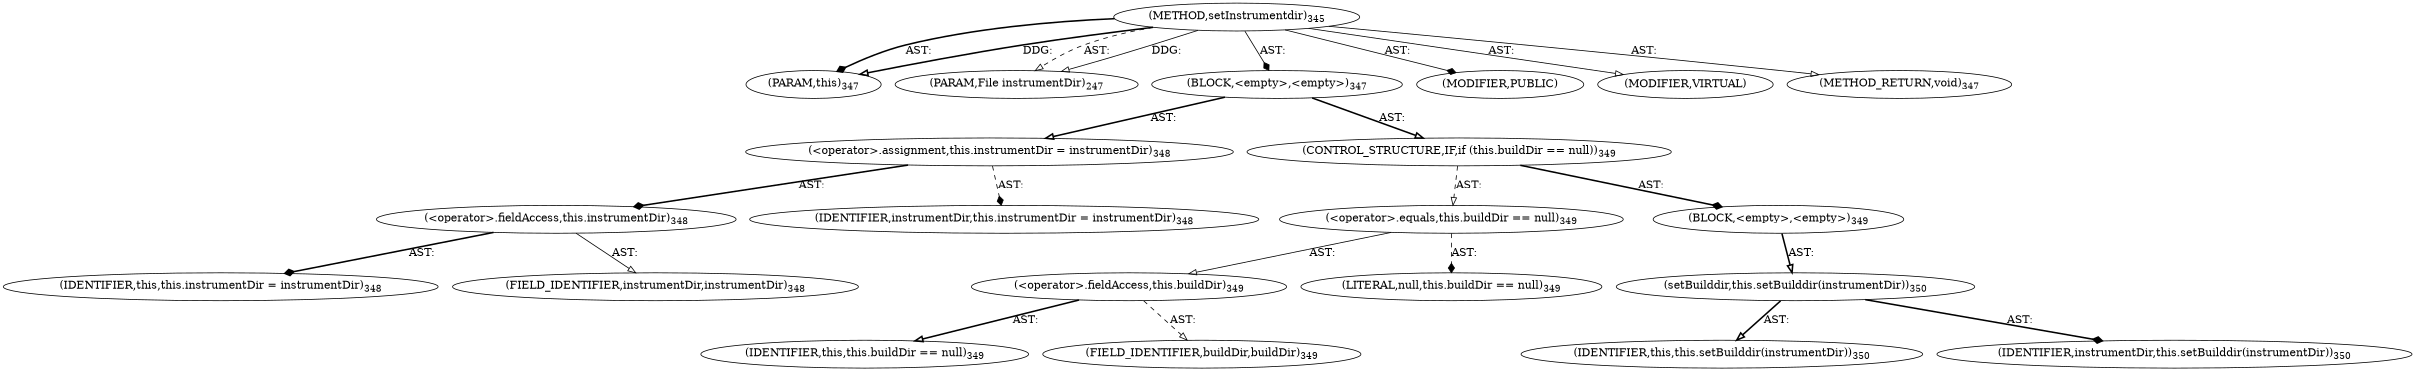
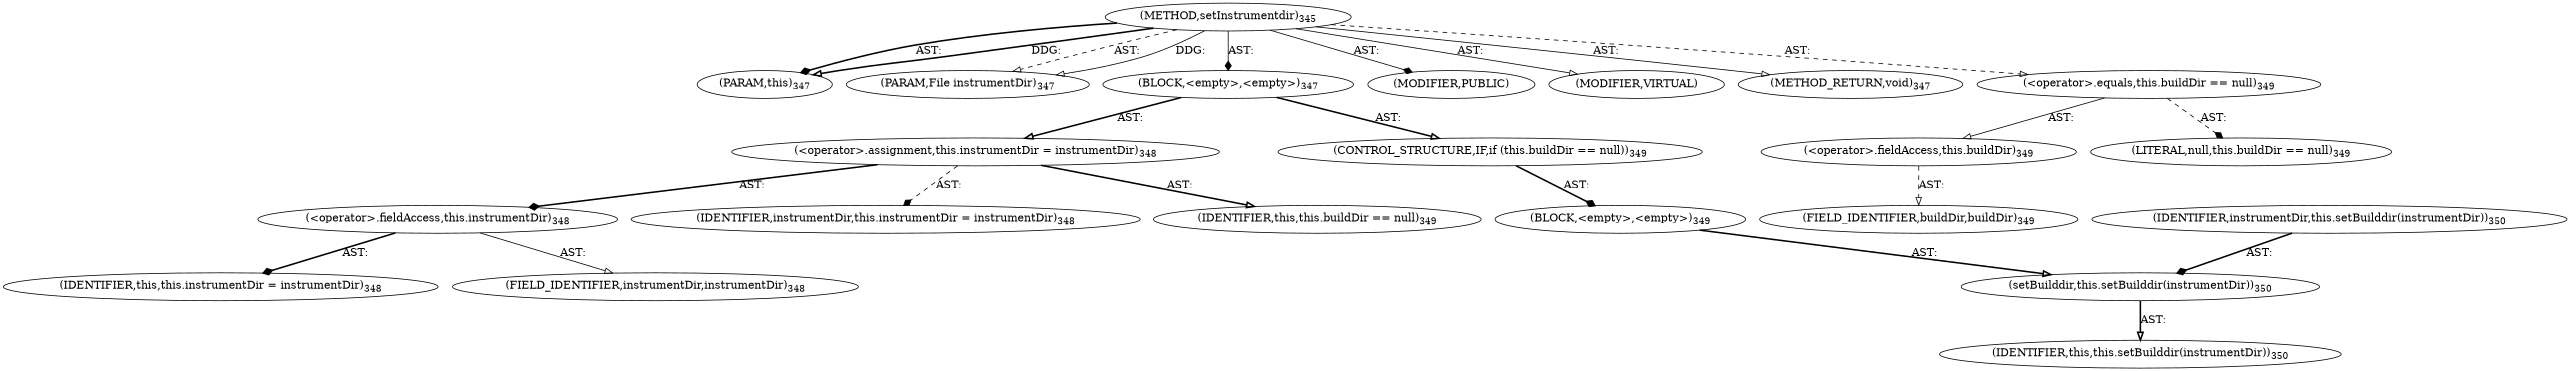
node "(PARAM,File instrumentDir)": text "247" -> "347"
edge "(CONTROL_STRUCTURE,IF,if (this.buildDir == null))" -> "(<operator>.equals,this.buildDir == null)": now "(METHOD,setInstrumentdir)" -> "(<operator>.equals,this.buildDir == null)"
edge "(<operator>.fieldAccess,this.buildDir)" -> "(IDENTIFIER,this,this.buildDir == null)": now "(<operator>.assignment,this.instrumentDir = instrumentDir)" -> "(IDENTIFIER,this,this.buildDir == null)"
edge "(setBuilddir,this.setBuilddir(instrumentDir))" -> "(IDENTIFIER,instrumentDir,this.setBuilddir(instrumentDir))": reversed
